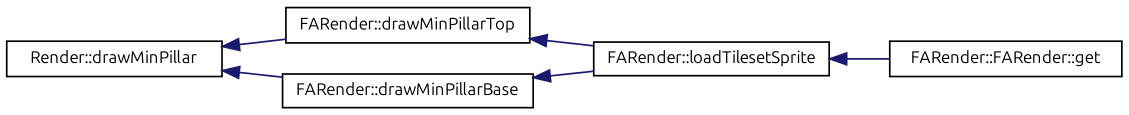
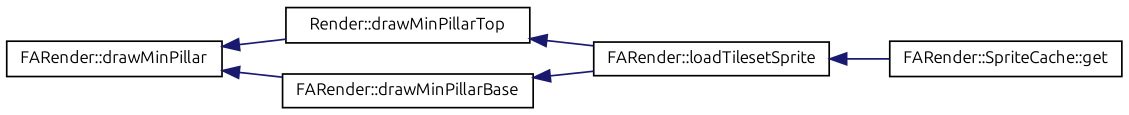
node "FARender::drawMinPillarTop": label "FARender::drawMinPillarTop" -> "Render::drawMinPillarTop"
node "Render::drawMinPillar": label "Render::drawMinPillar" -> "FARender::drawMinPillar"
node "FARender::FARender::get": label "FARender::FARender::get" -> "FARender::SpriteCache::get"
